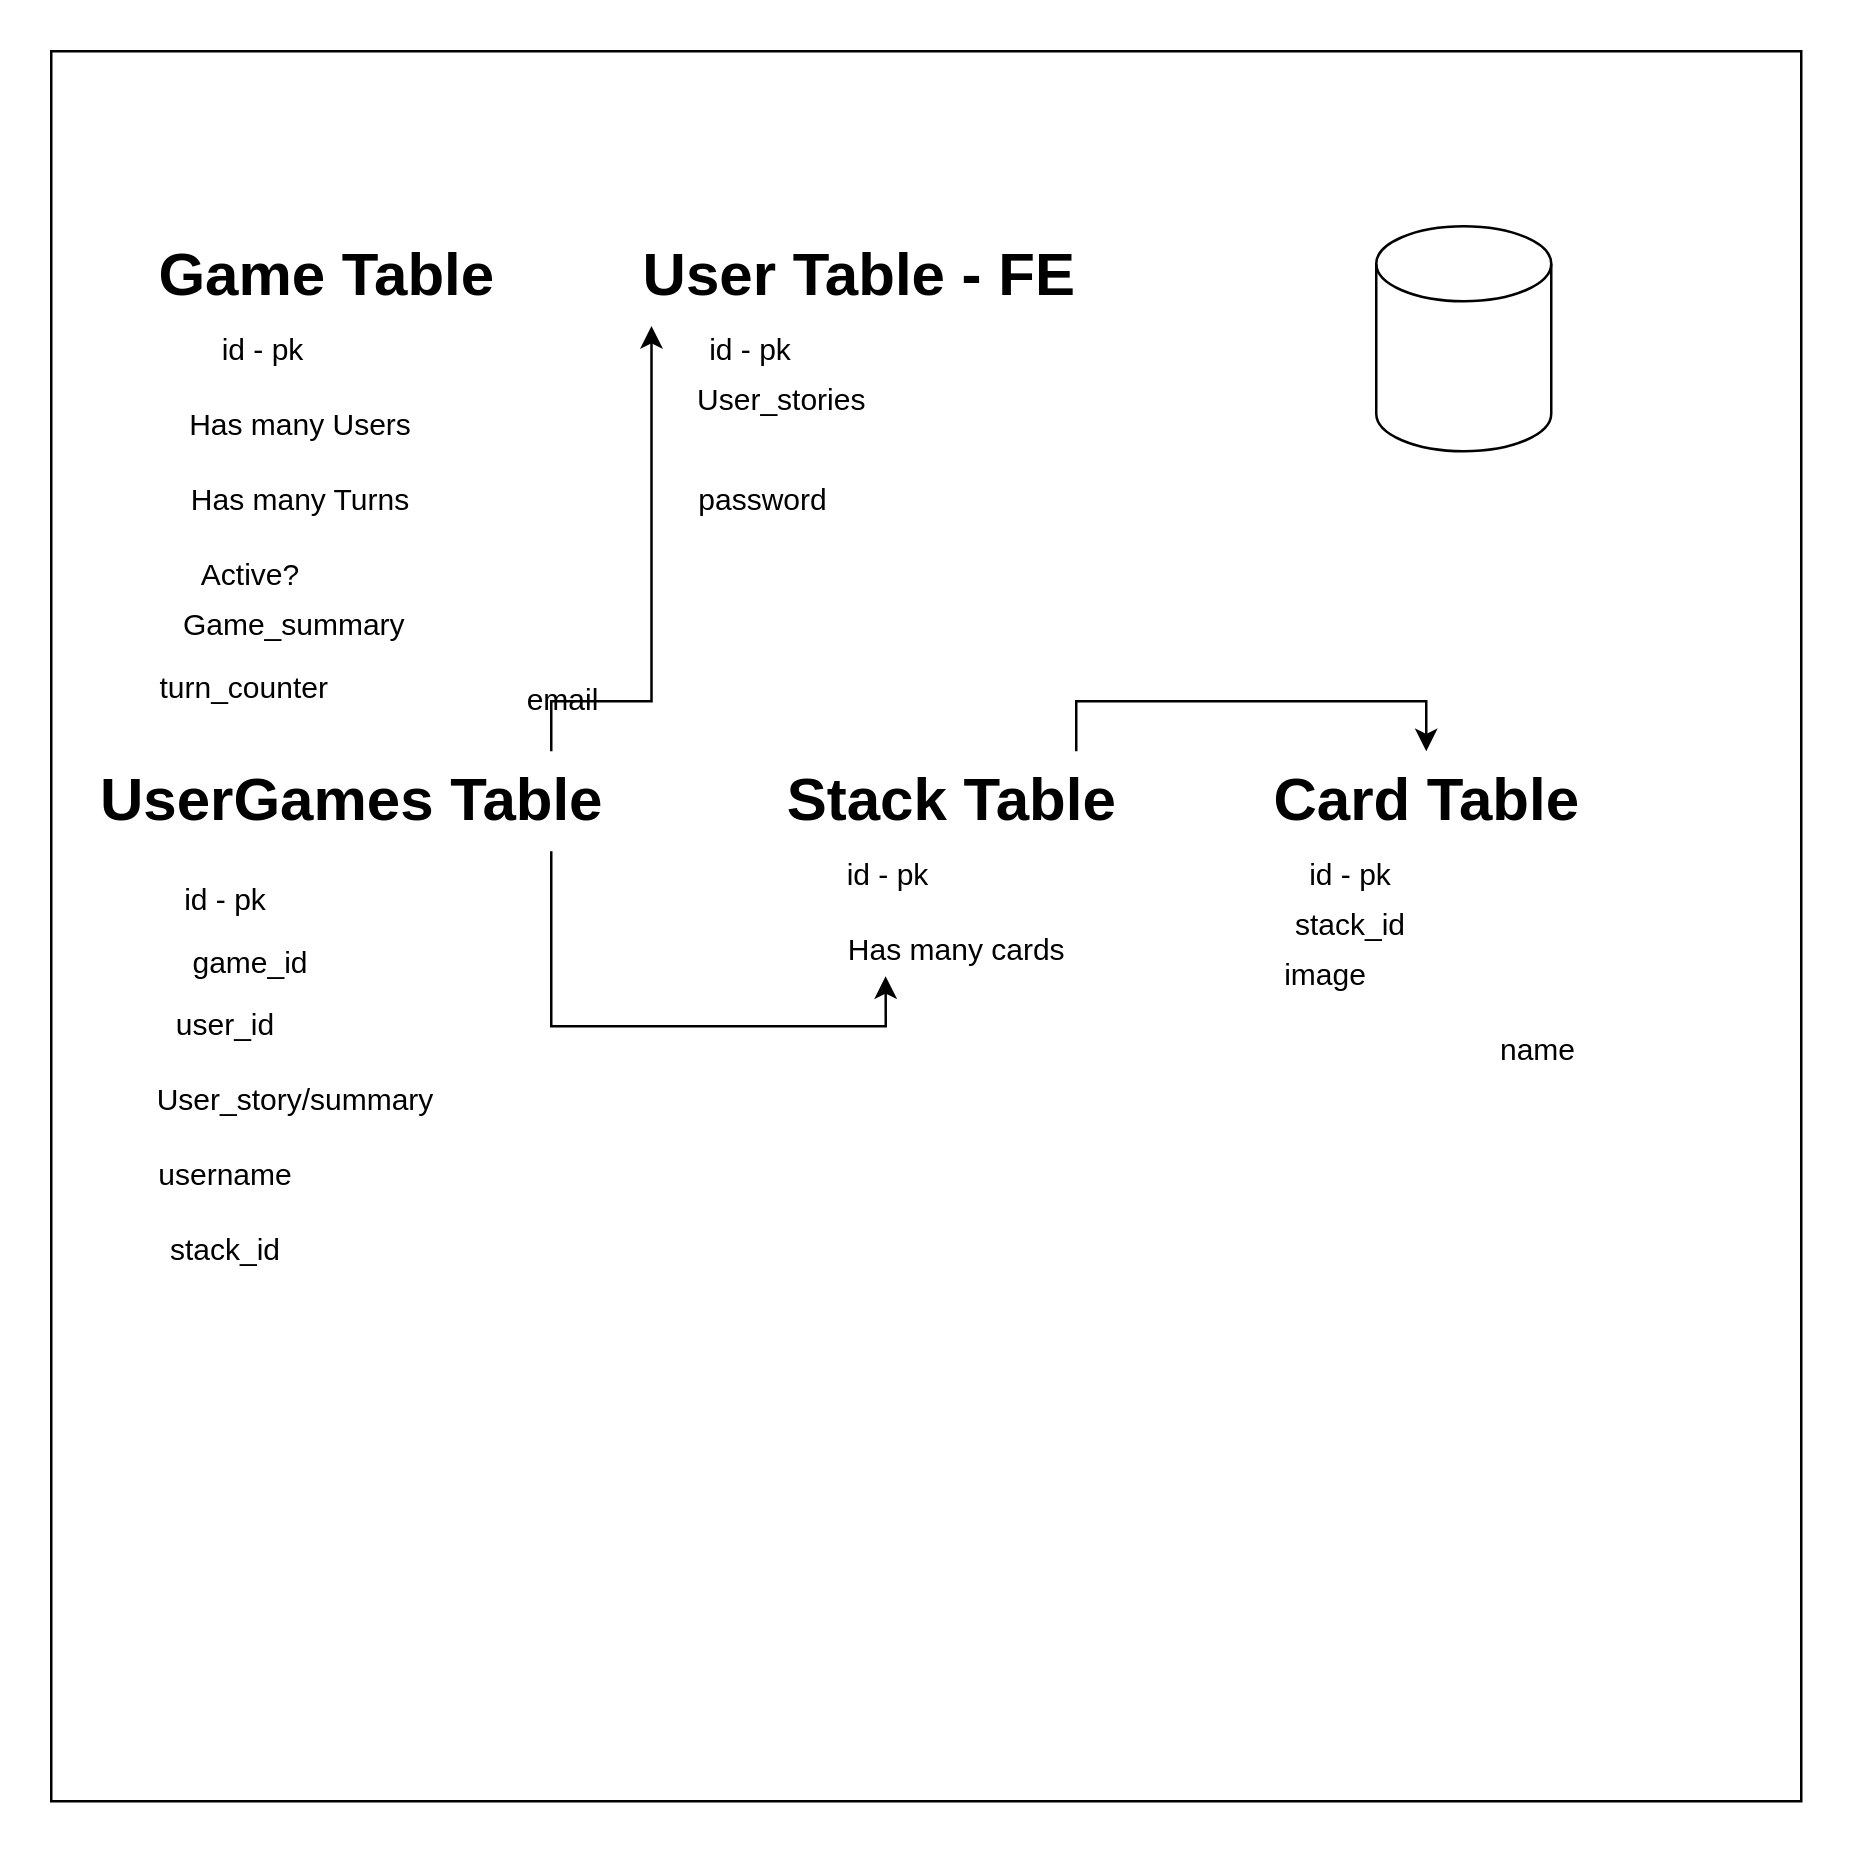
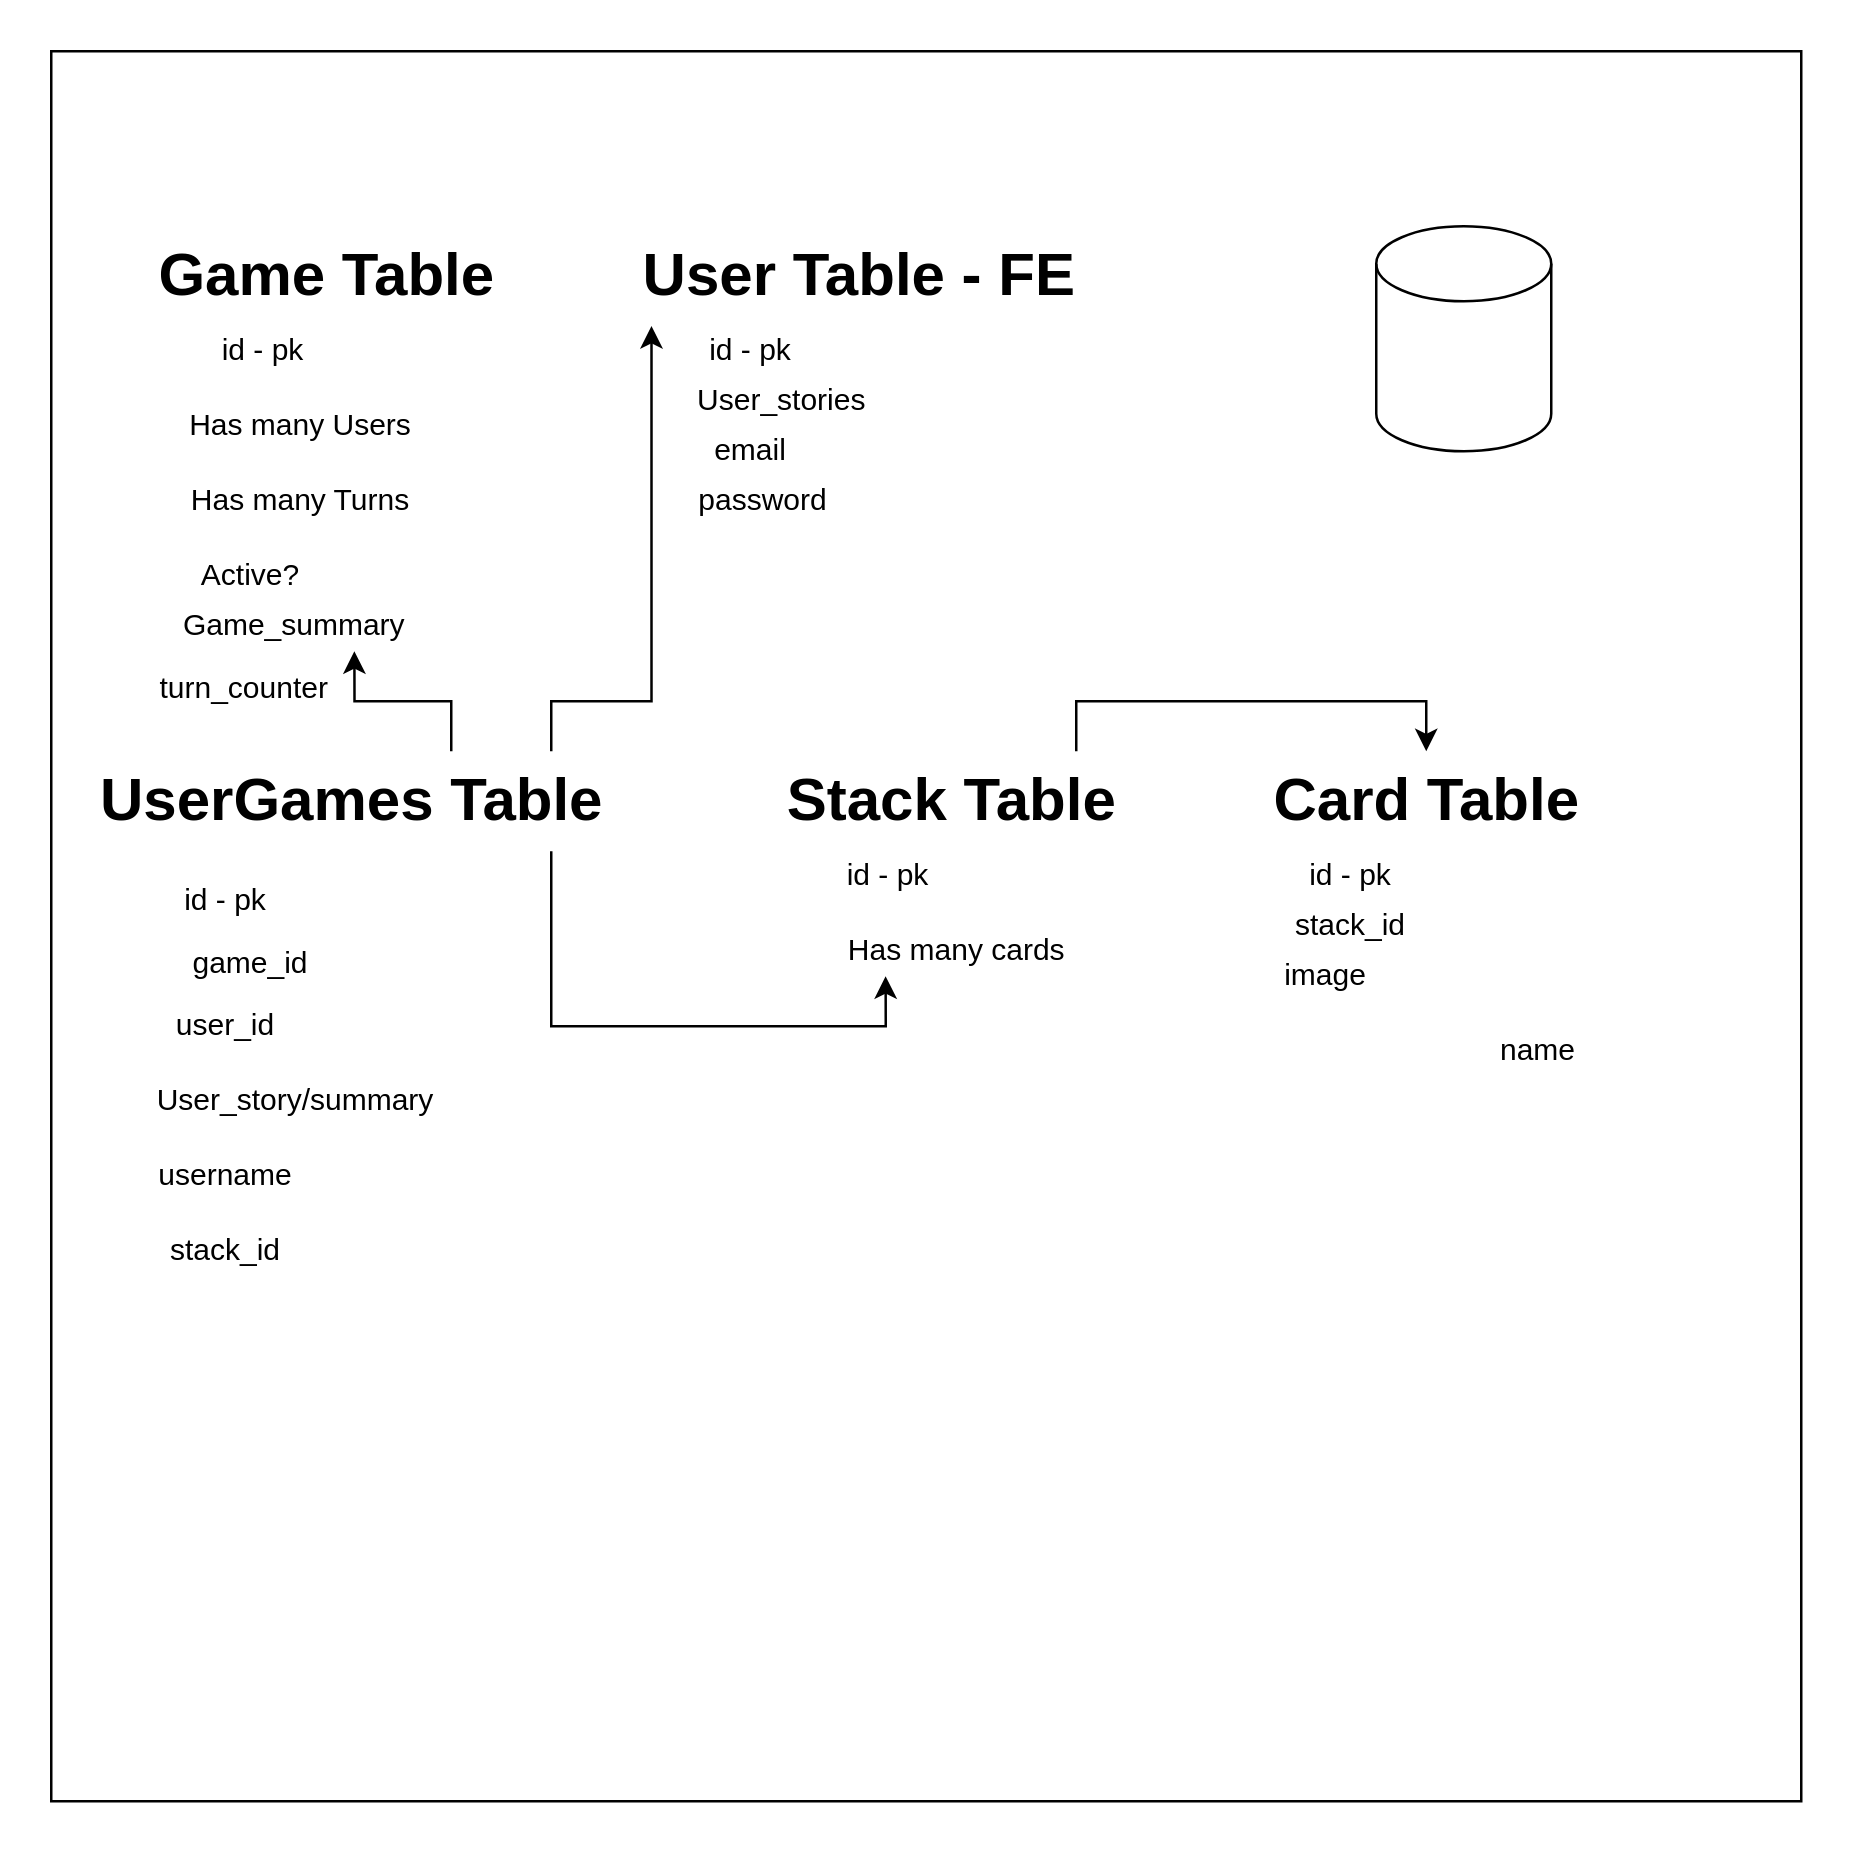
edge "UserGames Table" -> "Game_summary": added
node "email": moved (564, 701) -> (751, 451)
